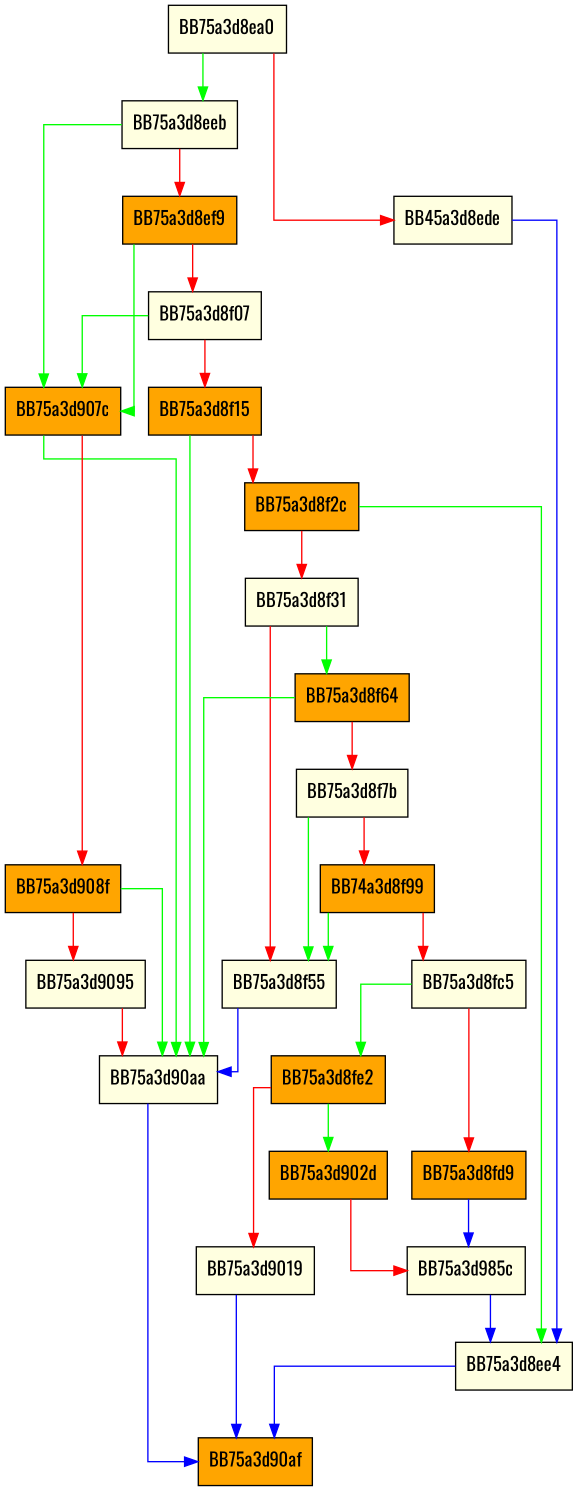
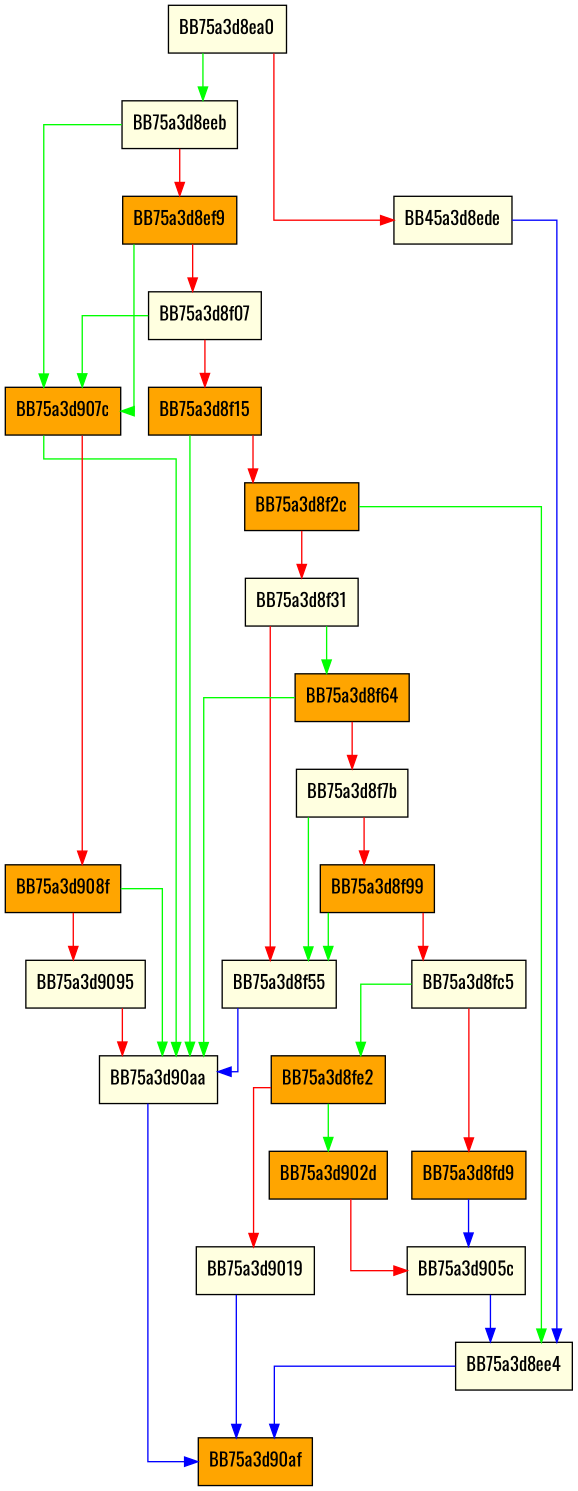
node "BB74a3d8f99": label "BB74a3d8f99" -> "BB75a3d8f99"
node "BB75a3d985c": label "BB75a3d985c" -> "BB75a3d905c"
